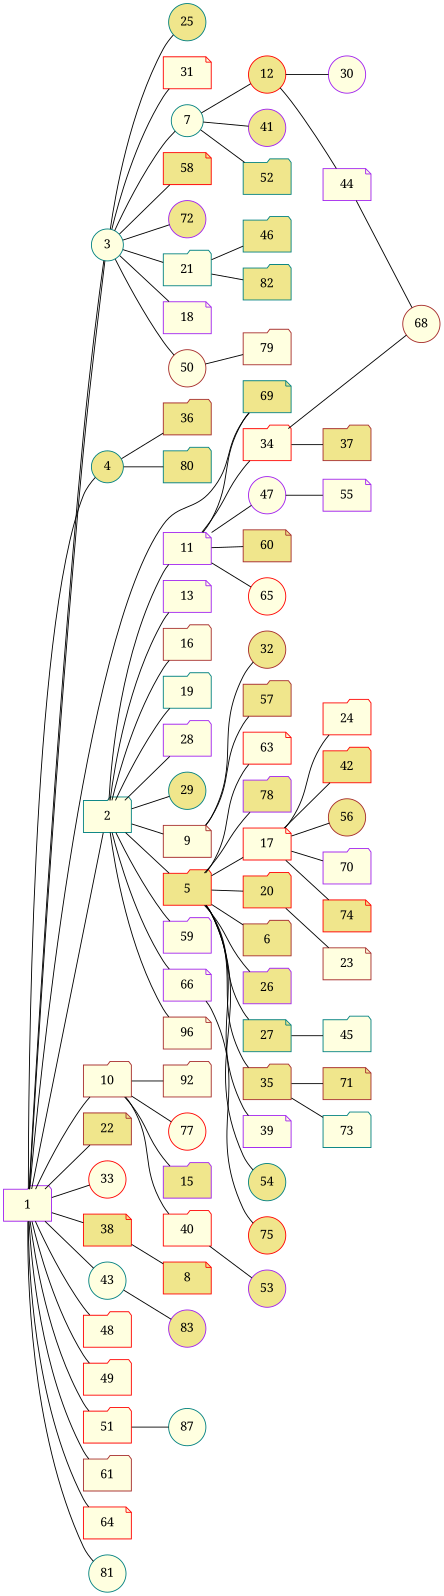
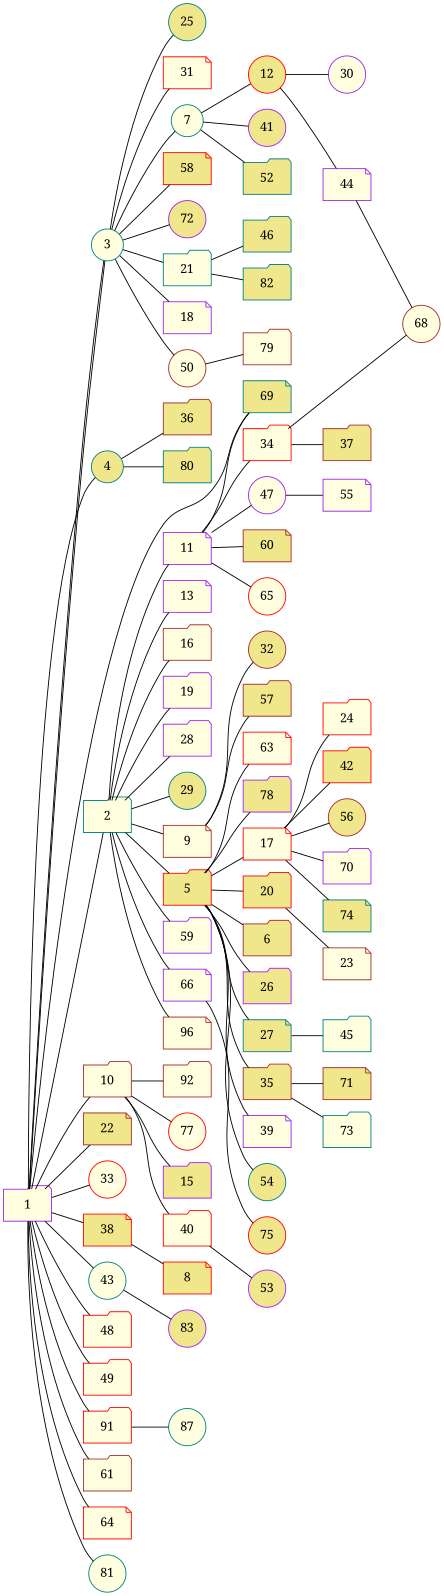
node "19": color teal -> purple
node "74": color red -> teal
node "51": label "51" -> "91"
